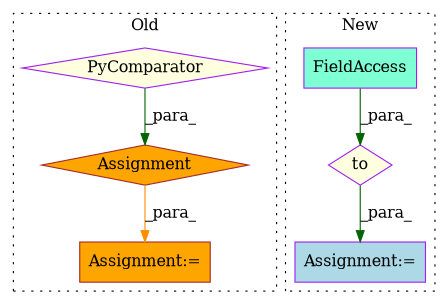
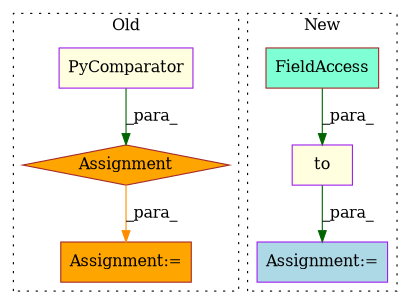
node "PyComparator": shape diamond -> box
node "FieldAccess": color purple -> brown
node "to": shape diamond -> box
